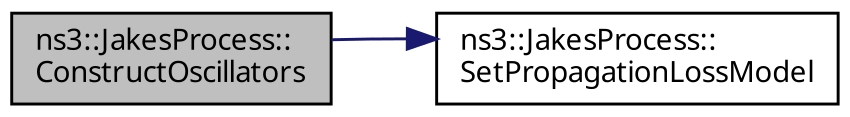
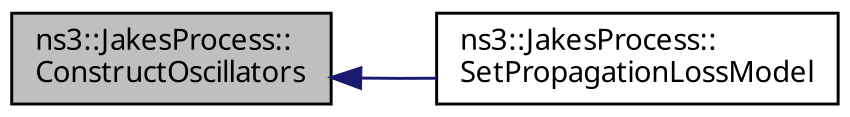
edge "ns3::JakesProcess:: ConstructOscillators" -> "ns3::JakesProcess:: SetPropagationLossModel": reversed
